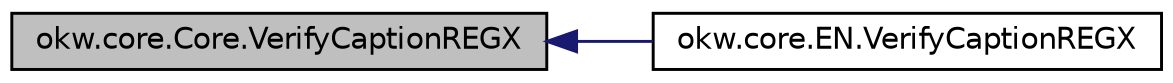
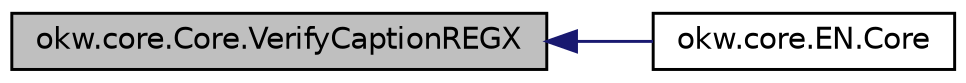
node "okw.core.EN.VerifyCaptionREGX": label "okw.core.EN.VerifyCaptionREGX" -> "okw.core.EN.Core"
